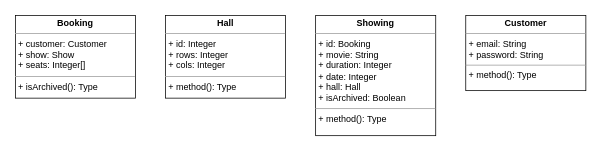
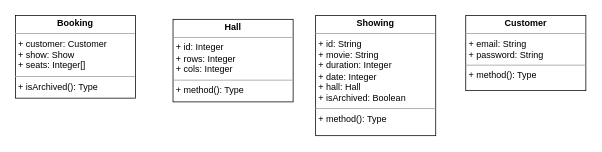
node "Hall + id: Integer + rows: Integer + cols: Integer + method(): Type": moved (225, 57) -> (233, 60)
node "Showing + id: Booking + movie: String + duration: Integer + date: Integer + hall: Hall + isArchived: Boolean + method(): Type": label "Showing + id: Booking + movie: String + duration: Integer + date: Integer + hall: Hall + isArchived: Boolean + method(): Type" -> "Showing + id: String + movie: String + duration: Integer + date: Integer + hall: Hall + isArchived: Boolean + method(): Type"
